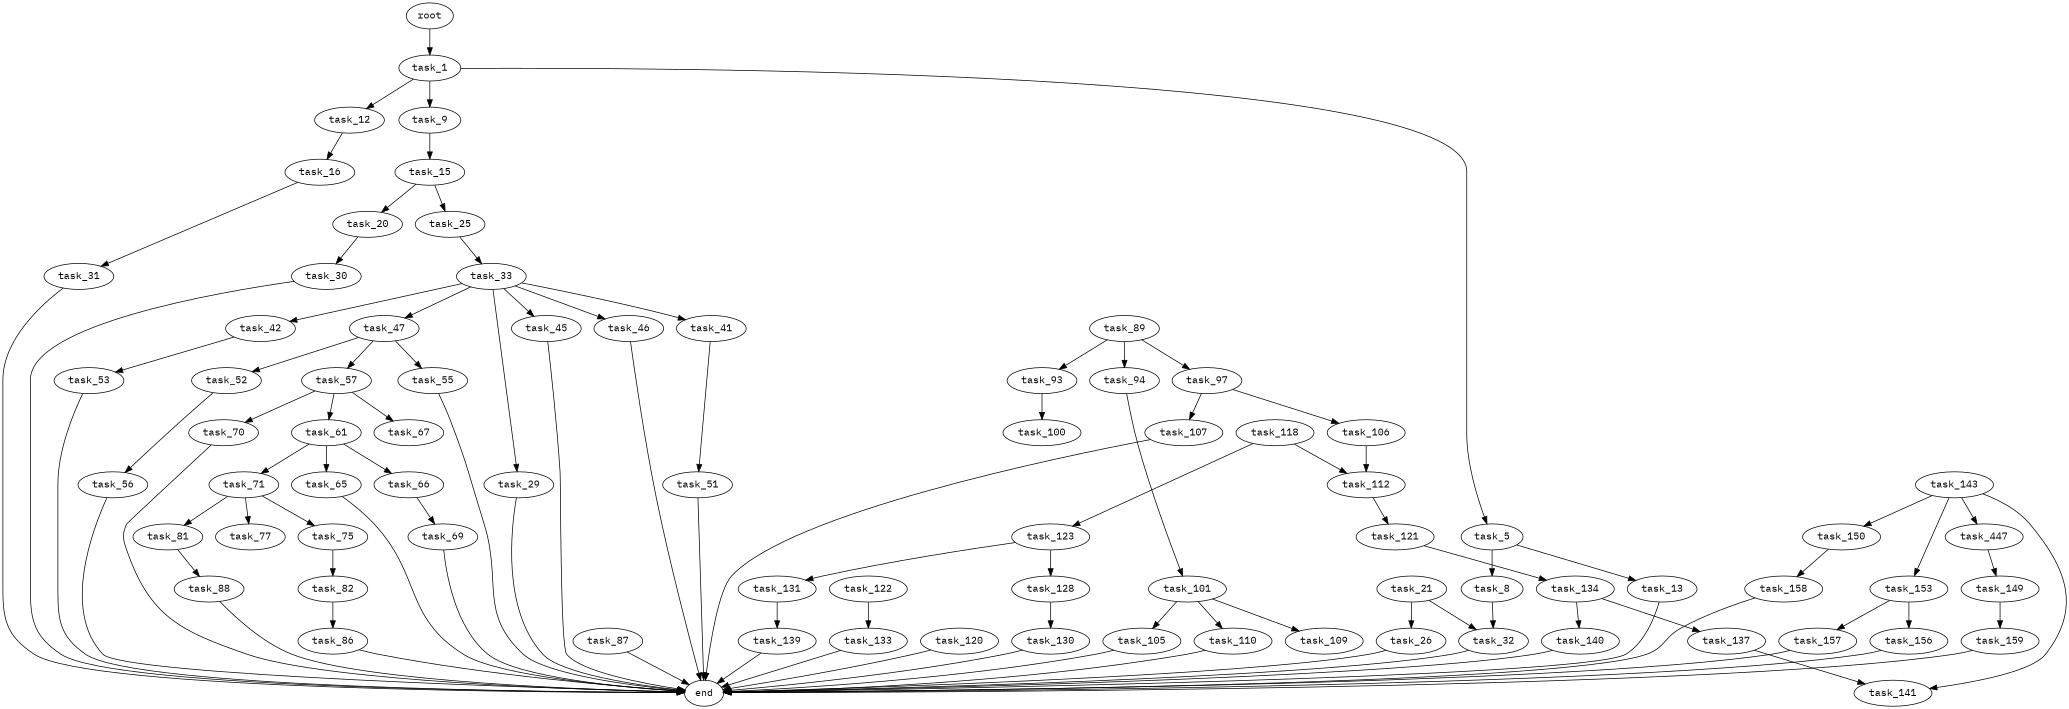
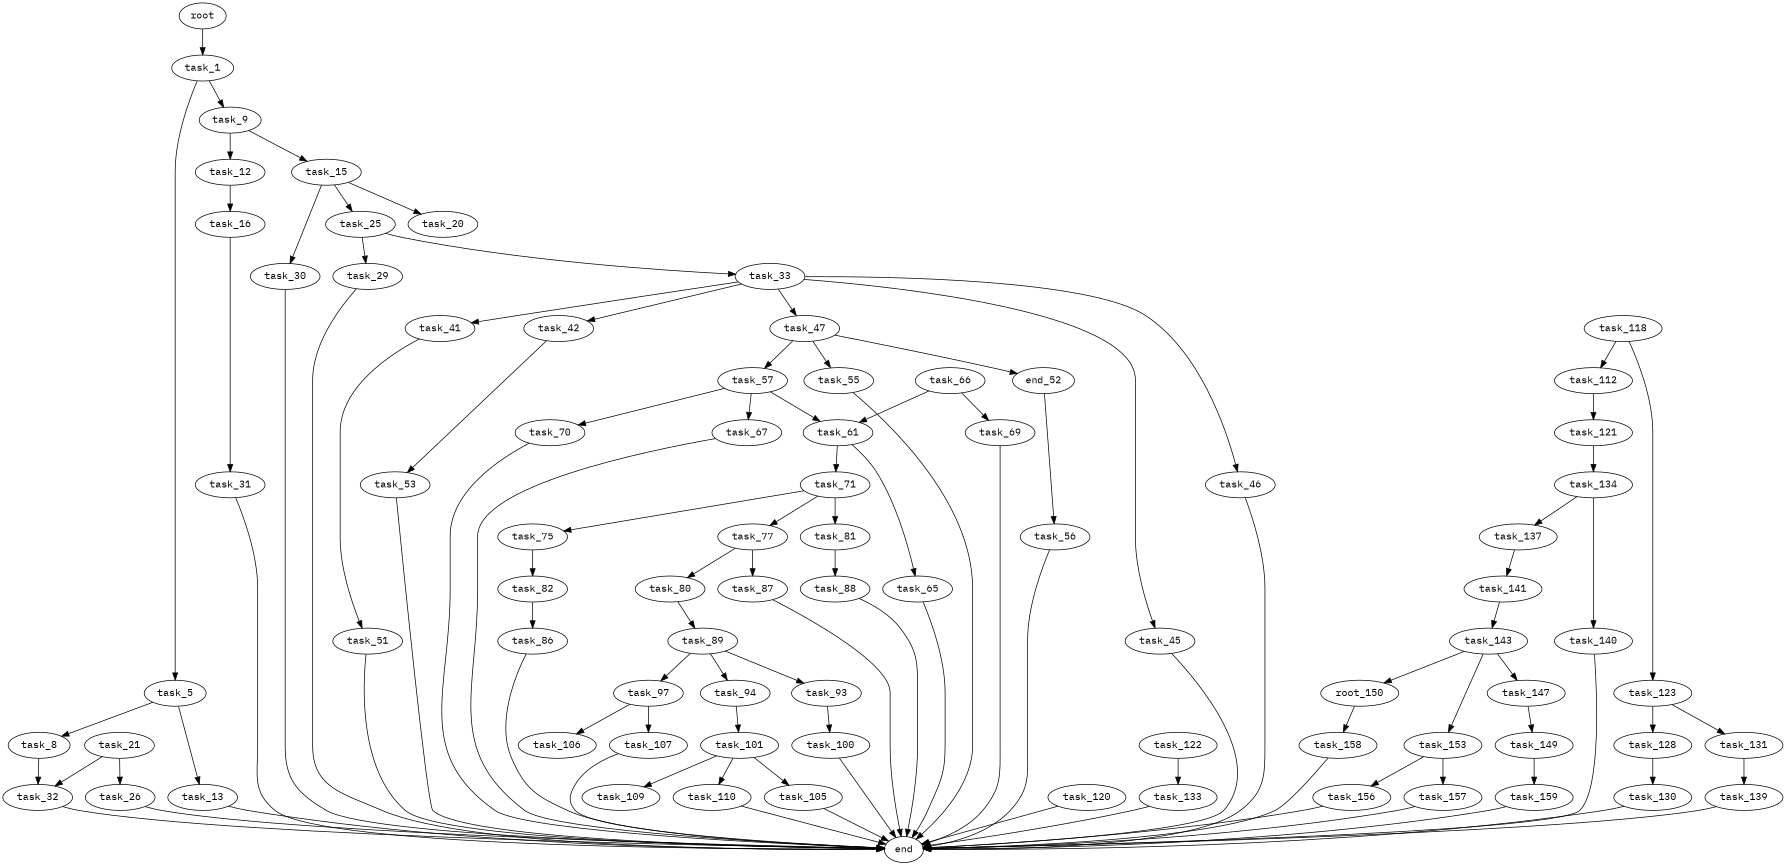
edge "task_1" -> "task_12": now "task_9" -> "task_12"
edge "task_20" -> "task_30": now "task_15" -> "task_30"
edge "task_33" -> "task_29": now "task_25" -> "task_29"
node "task_52": label "task_52" -> "end_52"
edge "task_106" -> "task_112": removed
edge "task_61" -> "task_66": reversed
node "task_150": label "task_150" -> "root_150"
node "task_447": label "task_447" -> "task_147"
edge "task_77" -> "task_87": added
node "task_80": added
edge "task_143" -> "task_141": reversed
edge "task_67" -> "end": added
edge "task_100" -> "end": added
